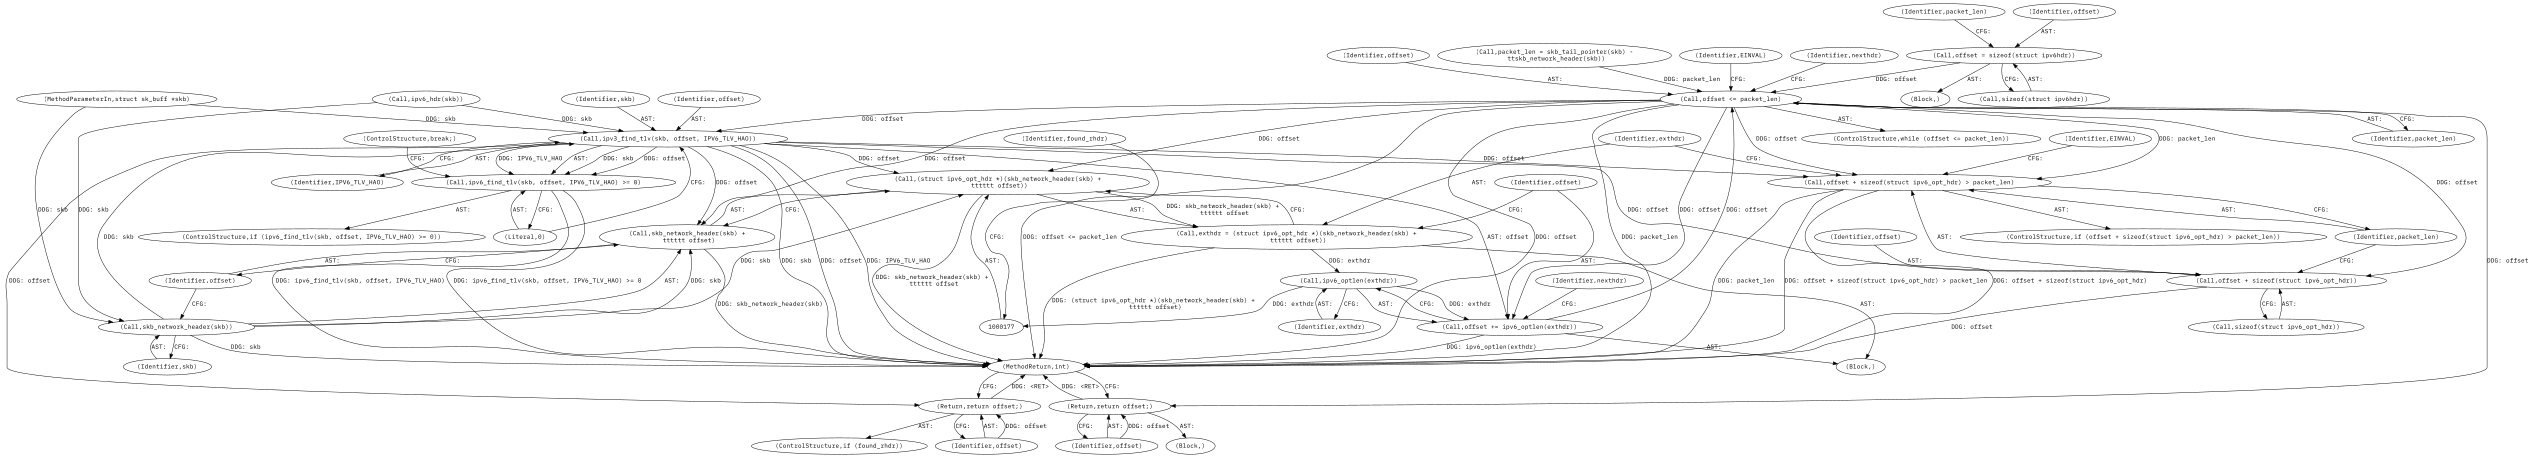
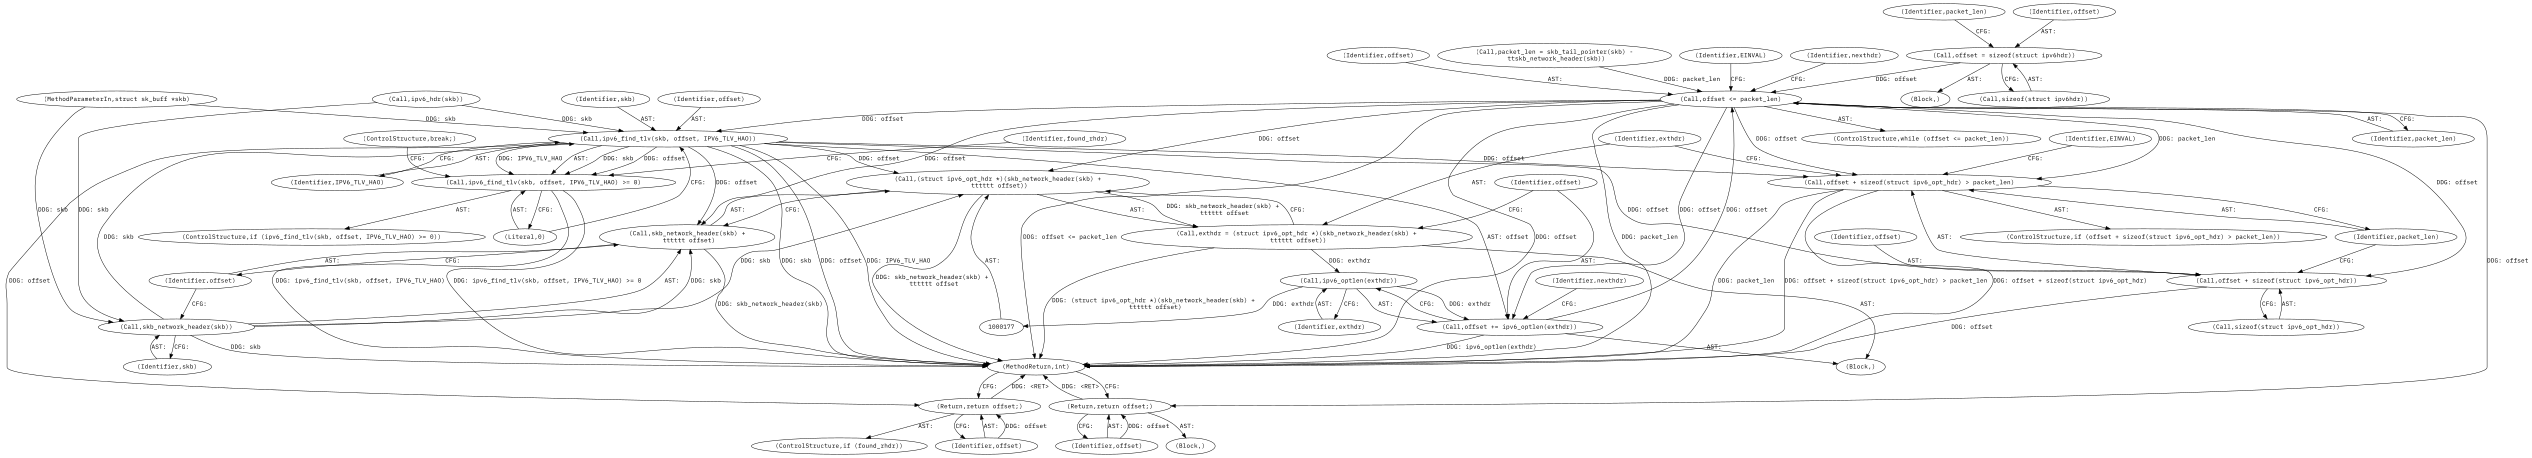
node "(Call,ipv3_find_tlv(skb, offset, IPV6_TLV_HAO))": label "(Call,ipv3_find_tlv(skb, offset, IPV6_TLV_HAO))" -> "(Call,ipv6_find_tlv(skb, offset, IPV6_TLV_HAO))"
edge "(Identifier,found_rhdr)" -> "1000177": now "(Identifier,found_rhdr)" -> "(Call,ipv6_find_tlv(skb, offset, IPV6_TLV_HAO) >= 0)"
